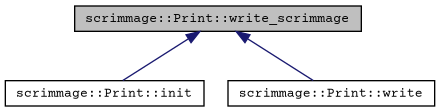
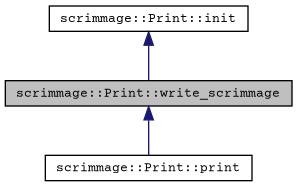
edge "scrimmage::Print::init" -> "scrimmage::Print::write_scrimmage": reversed
node "scrimmage::Print::write": label "scrimmage::Print::write" -> "scrimmage::Print::print"
